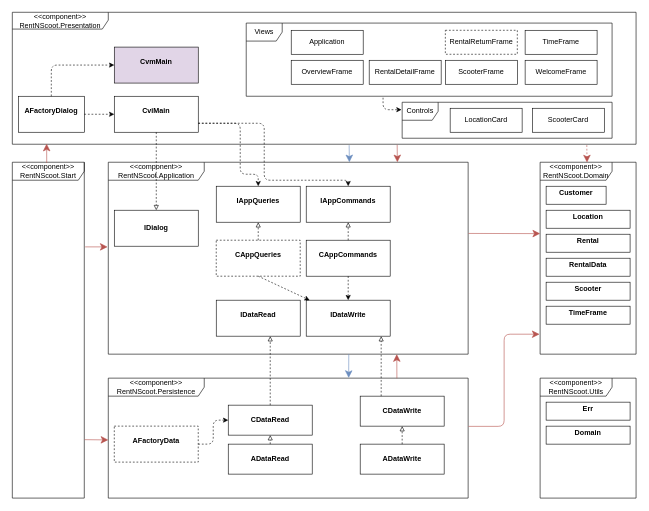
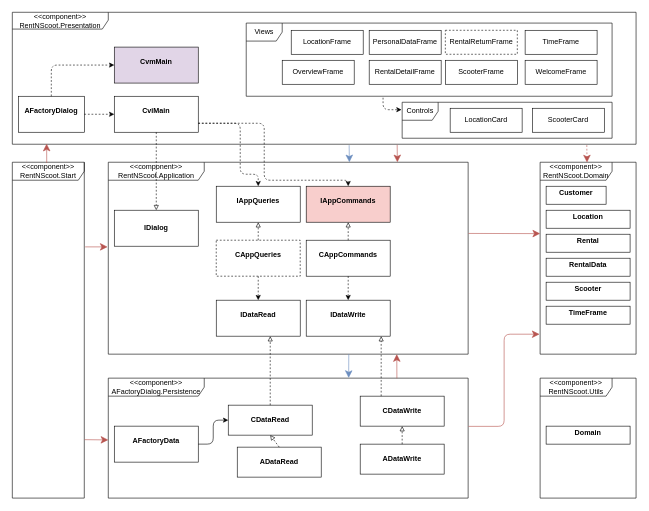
node "Application": label "Application" -> "LocationFrame"
node "PersonalDataFrame": added
node "OverviewFrame": moved (327, 72) -> (318, 72)
node "IAppCommands": fillcolor #ffffff -> #f8cecc
edge "CAppQueries" -> "IDataWrite": now "CAppQueries" -> "IDataRead"
node "<<component>> RentNScoot.Persistence": label "<<component>> RentNScoot.Persistence" -> "<<component>> AFactoryDialog.Persistence"
node "Err": removed
edge "AFactoryData" -> "CDataRead": style dashed -> solid
node "AFactoryData": style dashed -> solid
node "ADataRead": moved (270, 459) -> (279, 462)
